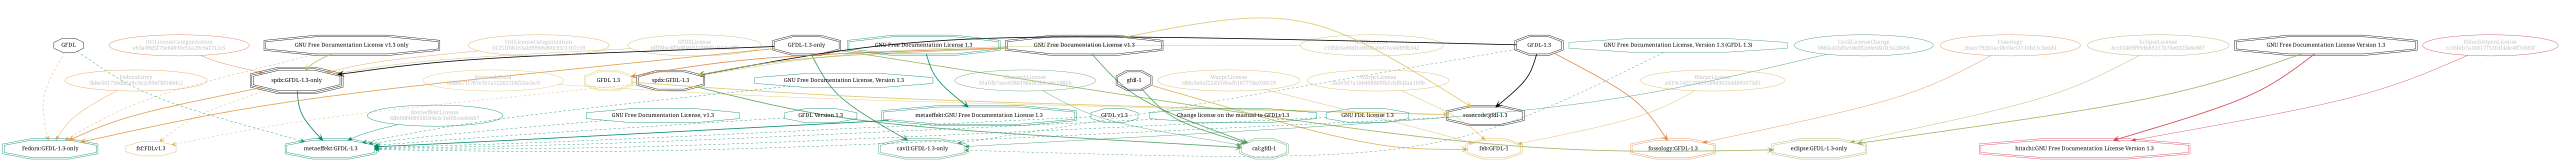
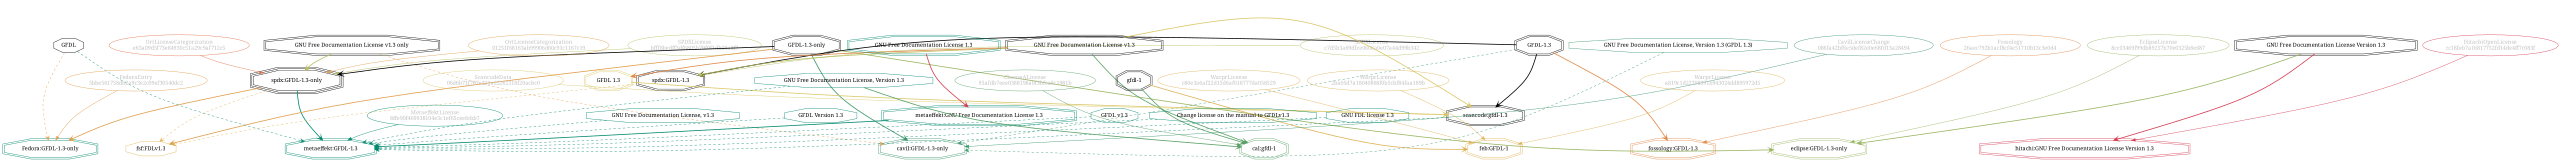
edge "GNU Free Documentation License 1.3" -> "metaeffekt:GNU Free Documentation License 1.3": color #00876c -> #d43d51
edge "GFDL-1.3-only" -> "Fedora:GFDL-1.3-only": now "GFDL-1.3-only" -> "fsf:FDLv1.3"
edge "GNU Free Documentation License v1.3 only" -> "Fedora:GFDL-1.3-only": now "GNU Free Documentation License v1.3 only" -> "cavil:GFDL-1.3-only"
edge "spdx:GFDL-1.3" -> "cal:gfdl-1": now "GNU Free Documentation License, Version 1.3" -> "cal:gfdl-1"
